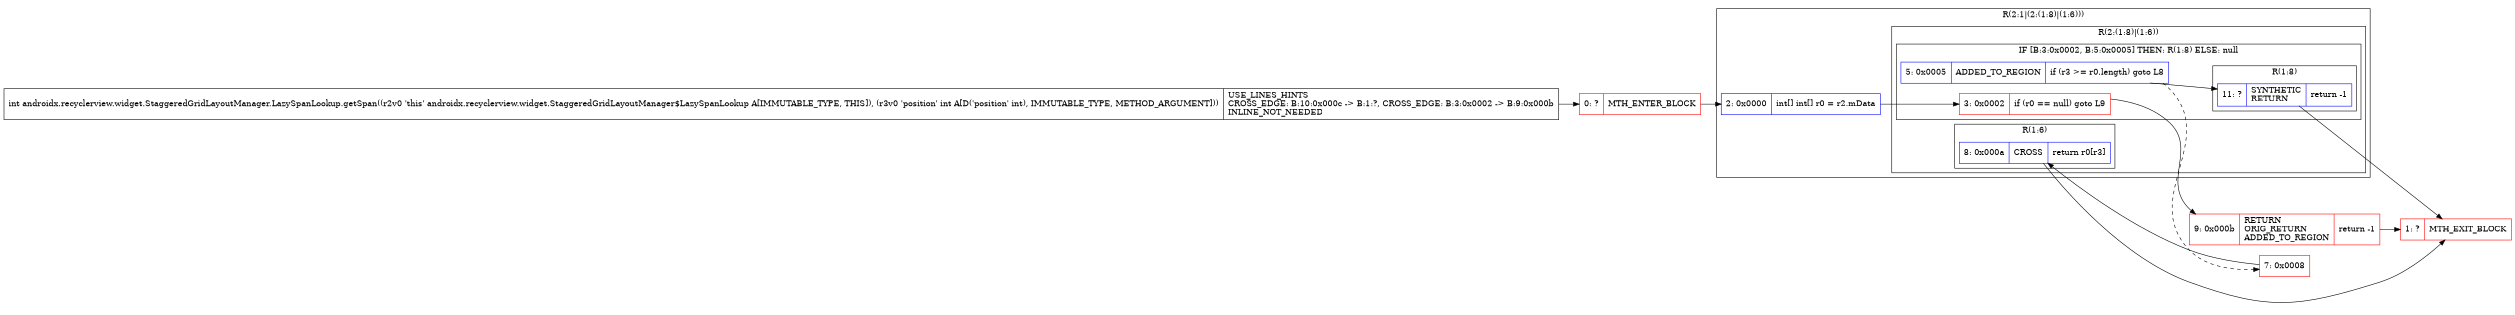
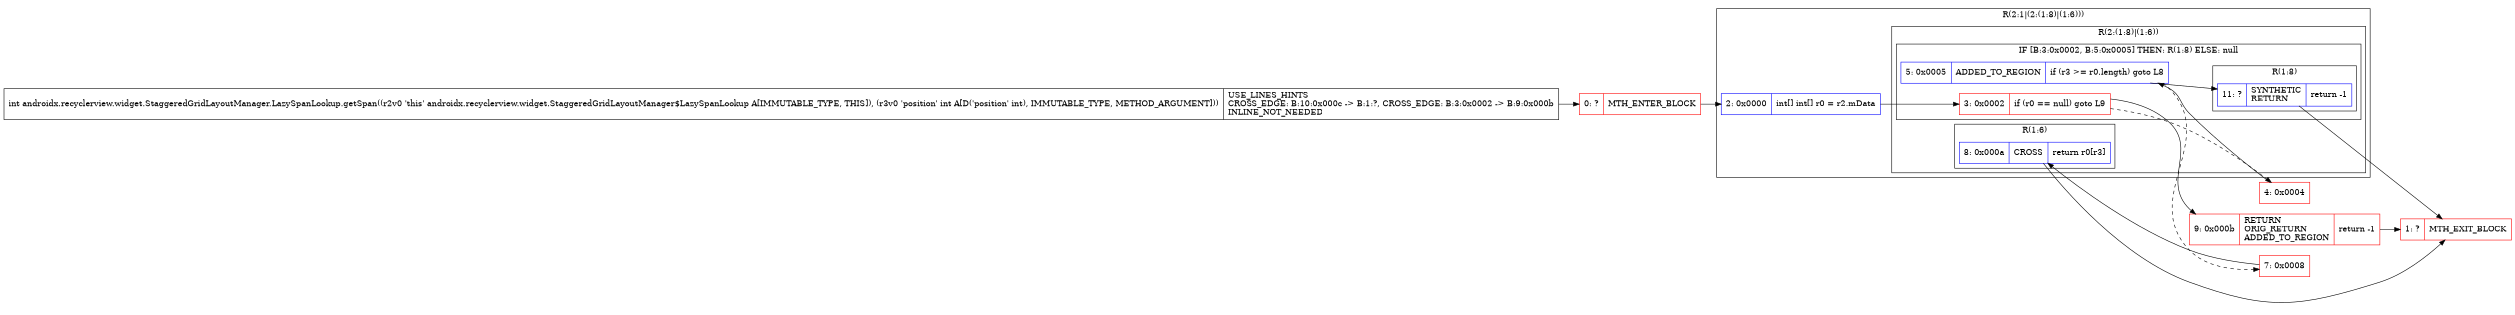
node "4: 0x0004": added
